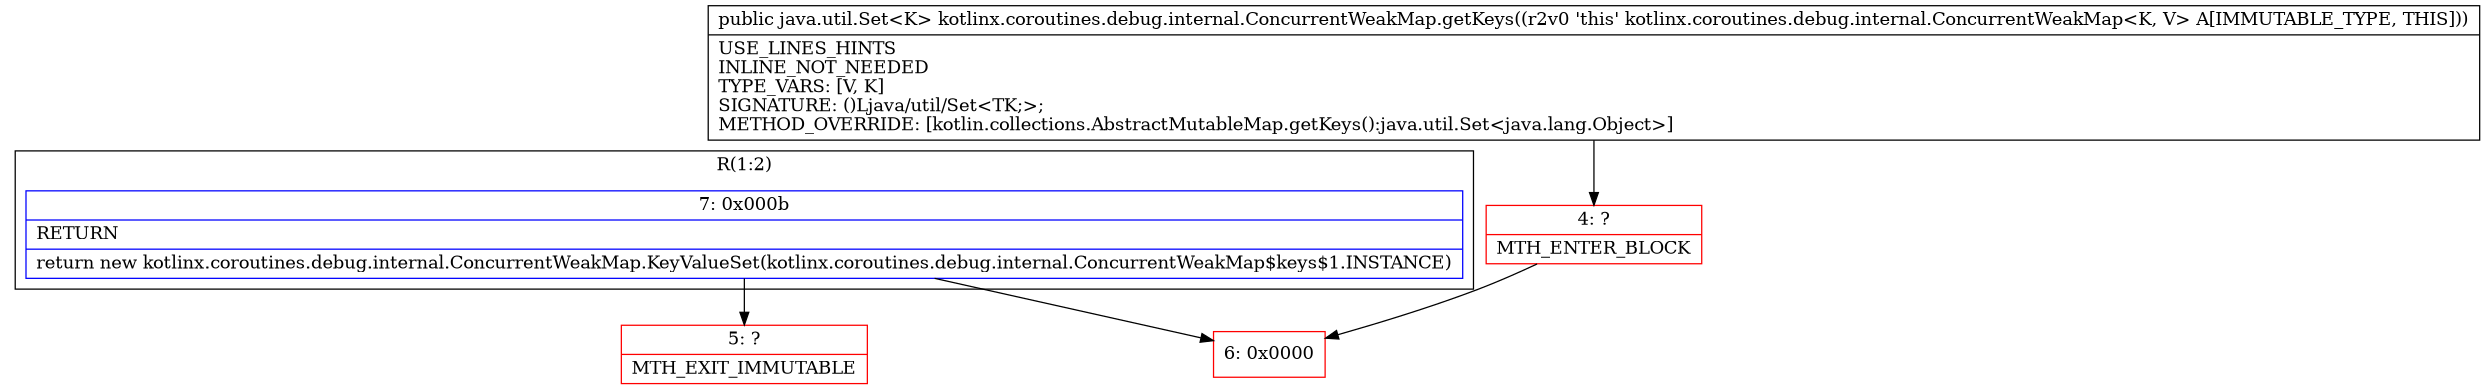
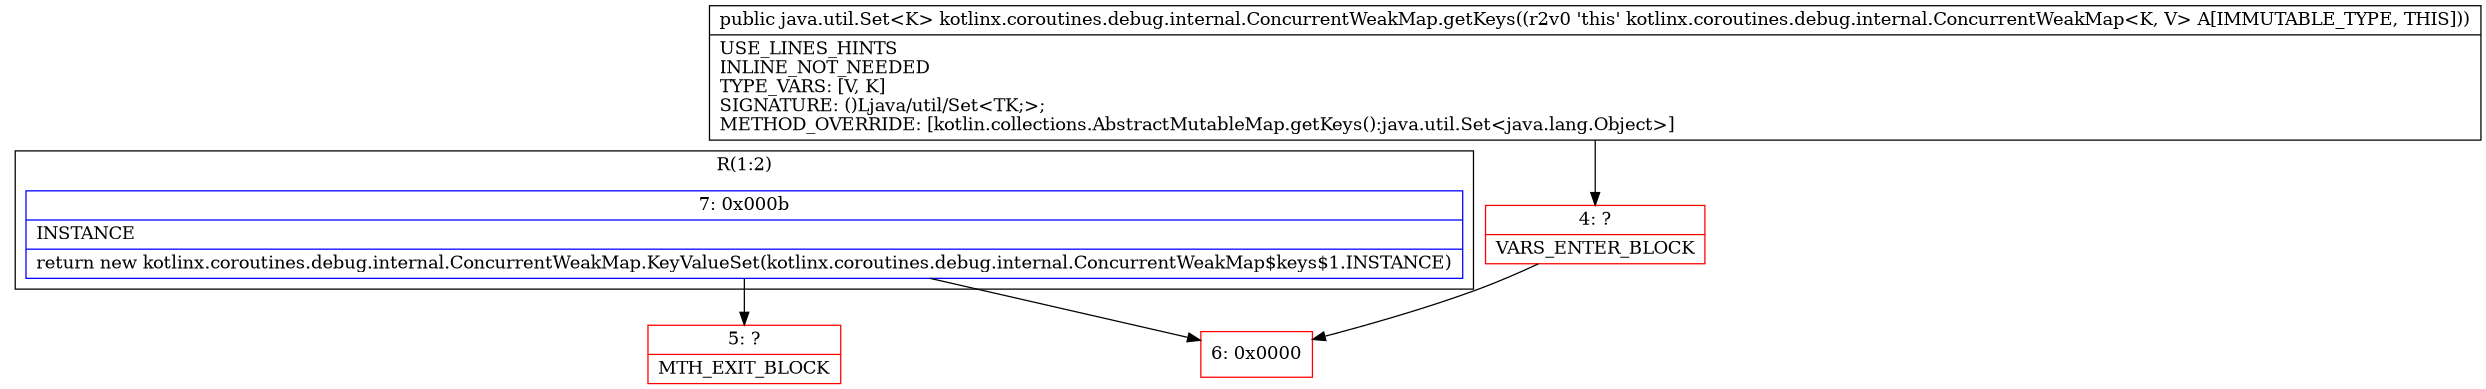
node "7: 0x000b": text "RETURN" -> "INSTANCE"
node "4: ?": text "MTH_ENTER_BLOCK" -> "VARS_ENTER_BLOCK"
node "5: ?": text "MTH_EXIT_IMMUTABLE" -> "MTH_EXIT_BLOCK"
